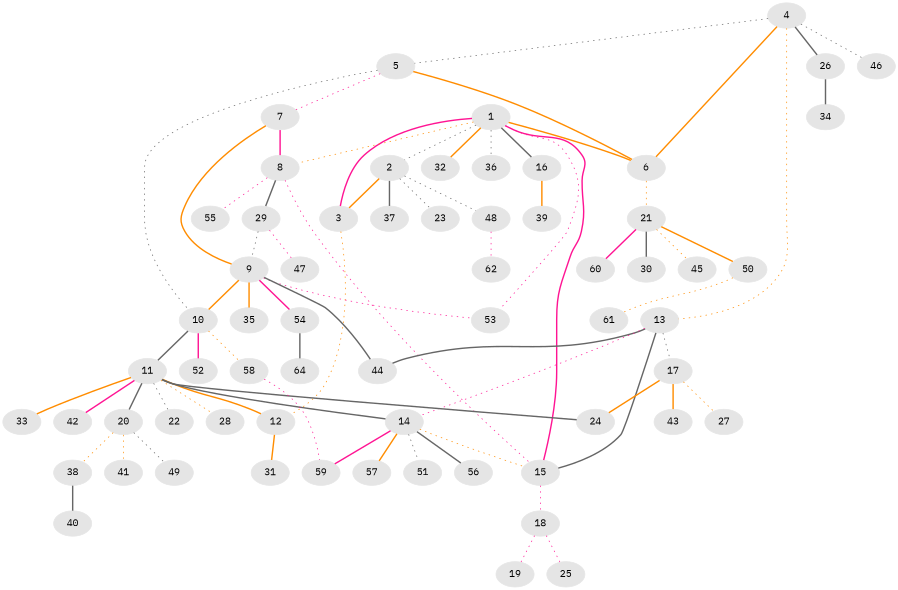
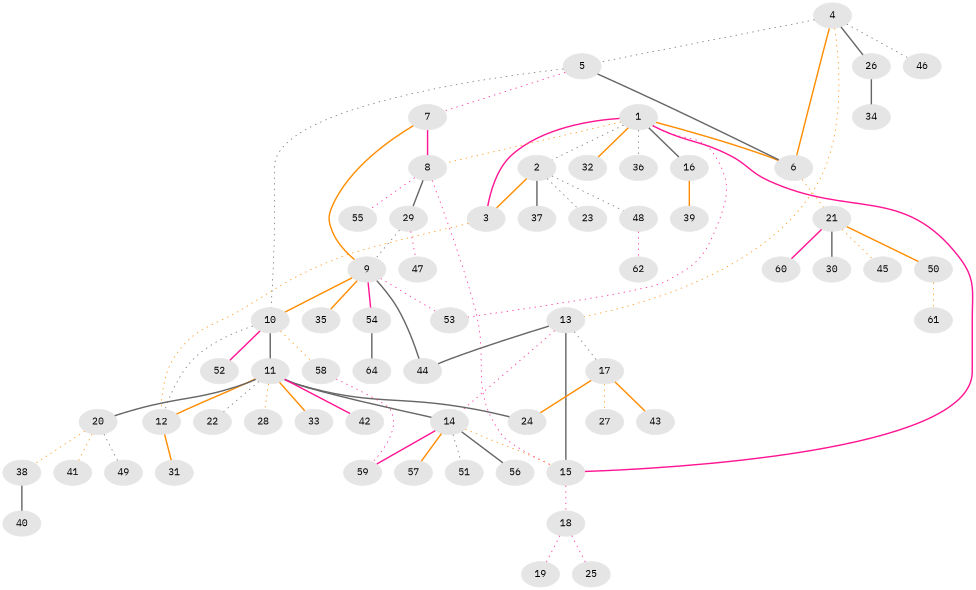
edge "5" -- "6": color darkorange -> gray40
edge "10" -- "12": added
